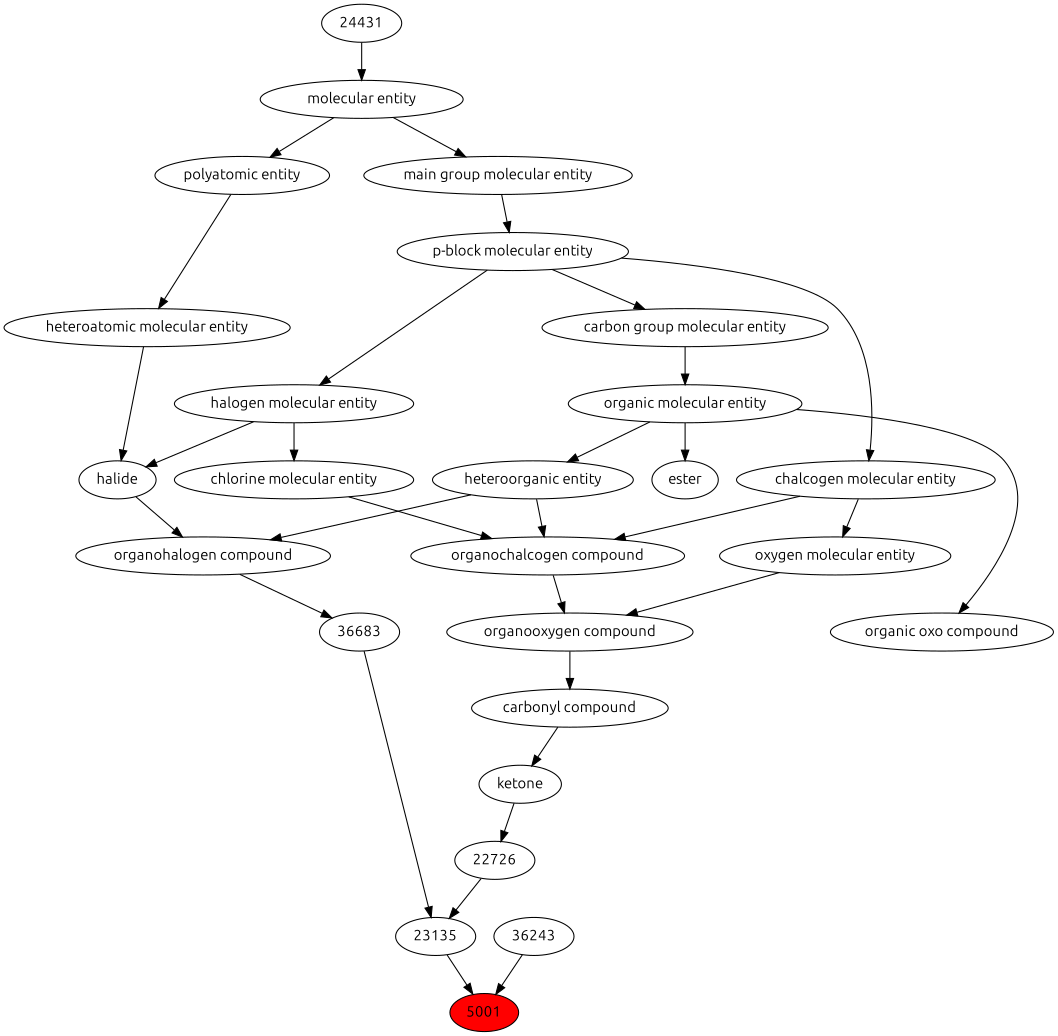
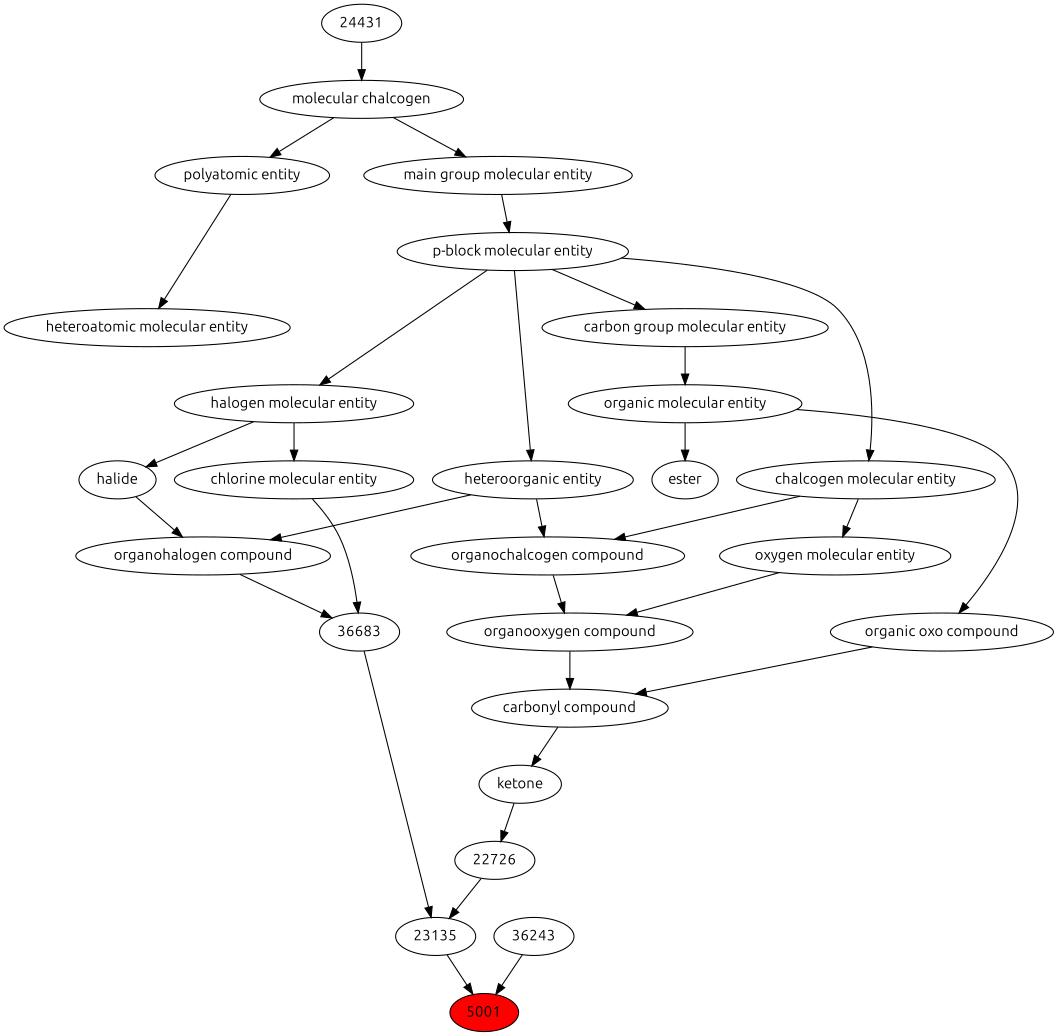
node "molecular entity": label "molecular entity" -> "molecular chalcogen"
edge "heteroatomic molecular entity" -> "halide": removed
edge "organic molecular entity" -> "heteroorganic entity": now "p-block molecular entity" -> "heteroorganic entity"
edge "chlorine molecular entity" -> "organochalcogen compound": now "chlorine molecular entity" -> "36683"
edge "organic oxo compound" -> "carbonyl compound": added
